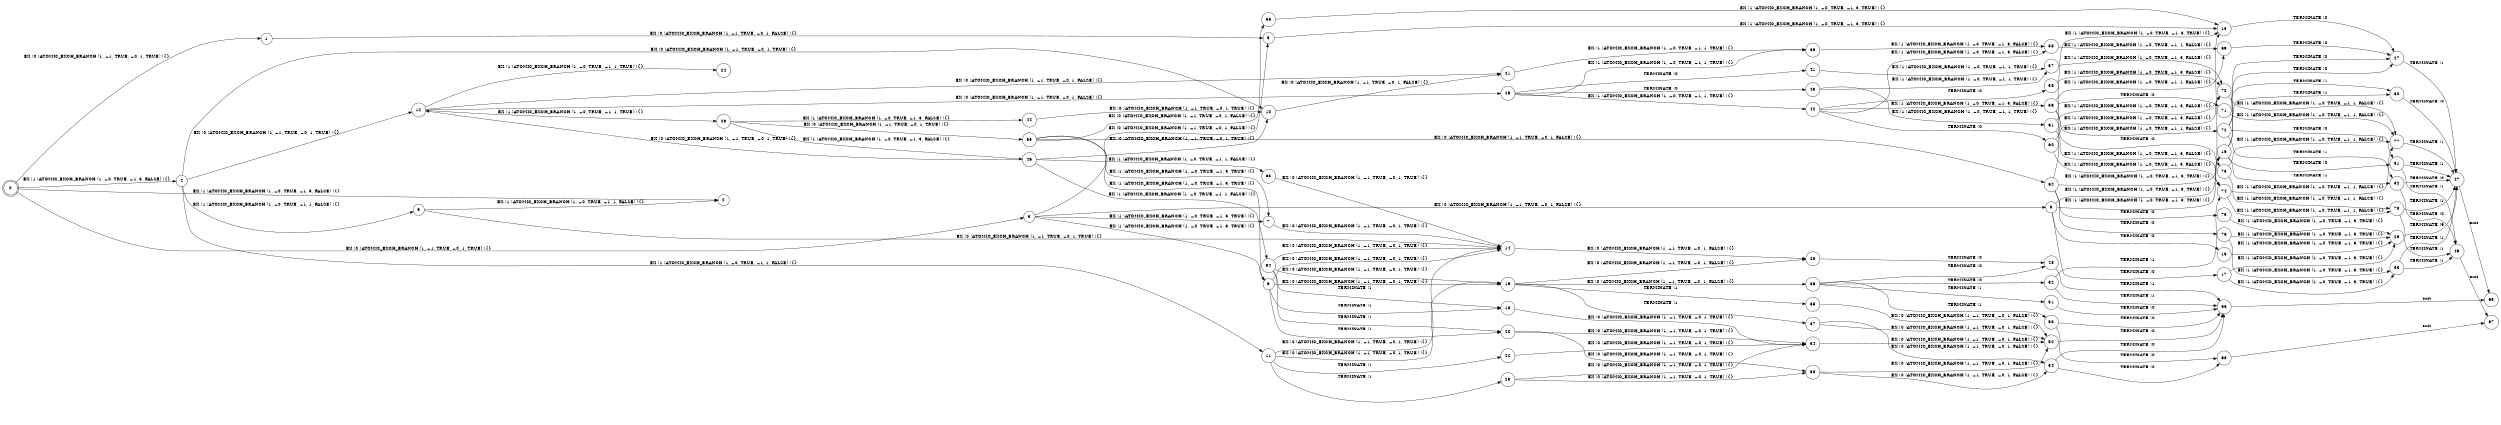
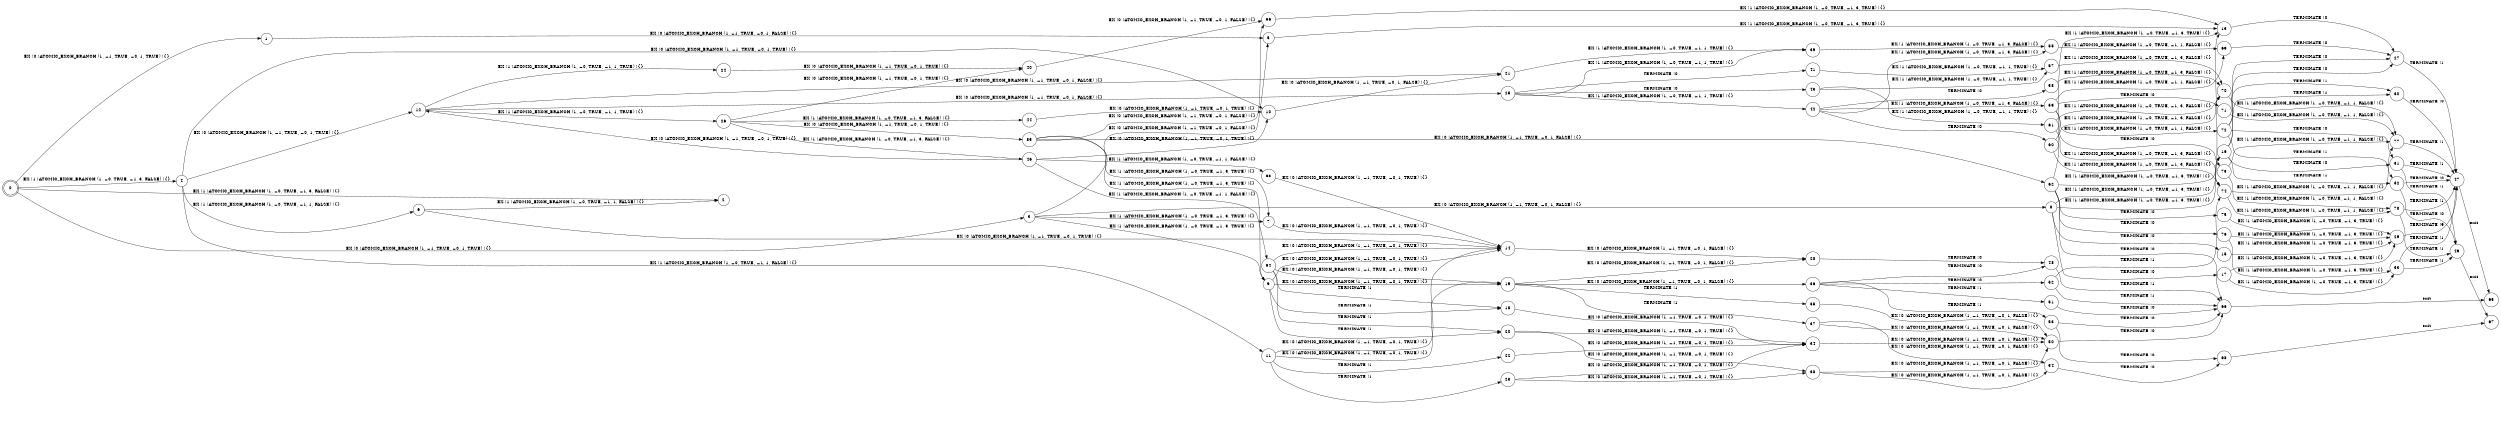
node "40": added
edge "54" -> "66": now "62" -> "66"
